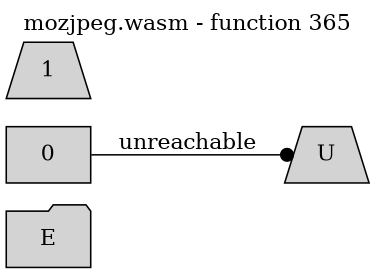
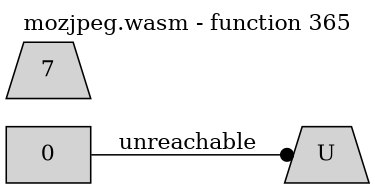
node "1": label "1" -> "7"
node "E": removed
